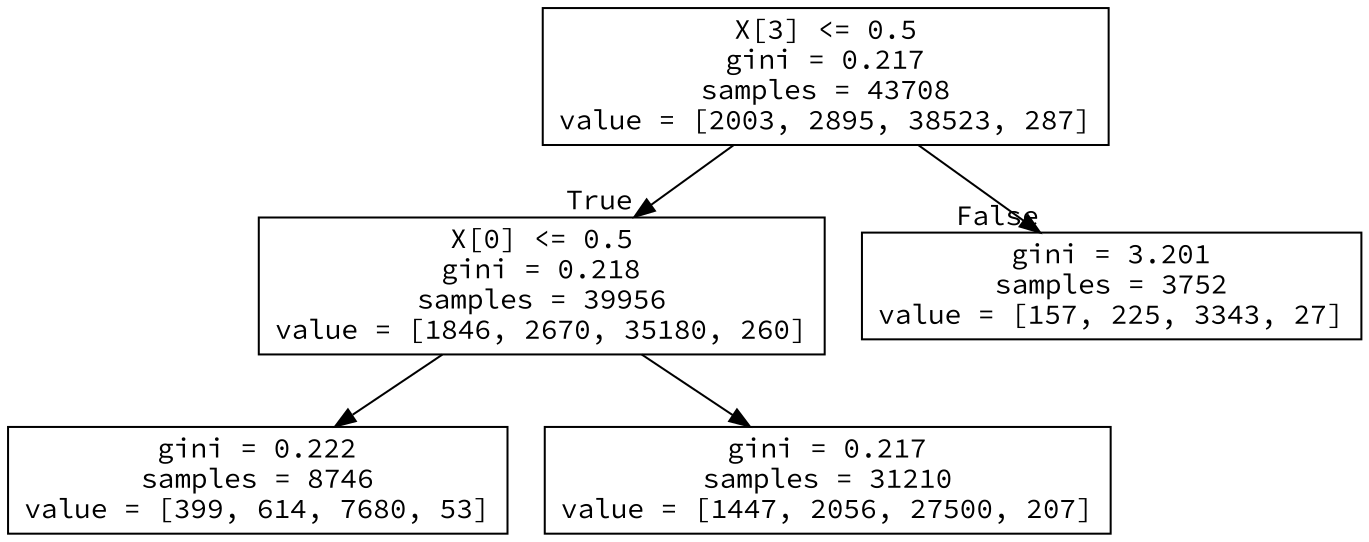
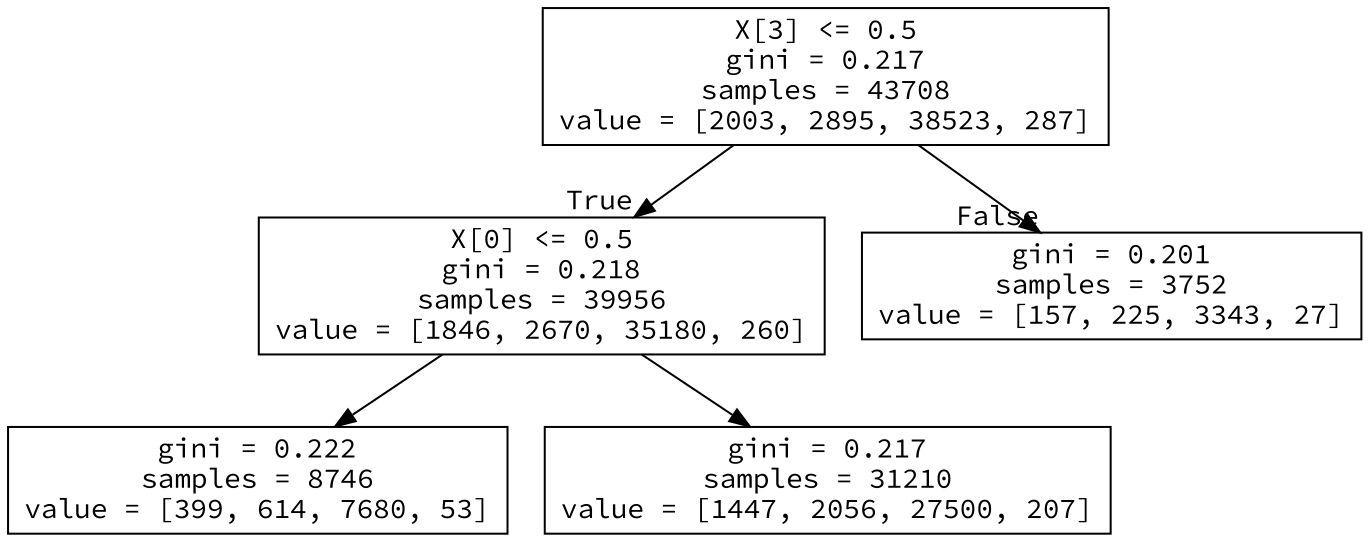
node "gini = 3.201 samples = 3752 value = [157, 225, 3343, 27]": label "gini = 3.201 samples = 3752 value = [157, 225, 3343, 27]" -> "gini = 0.201 samples = 3752 value = [157, 225, 3343, 27]"
